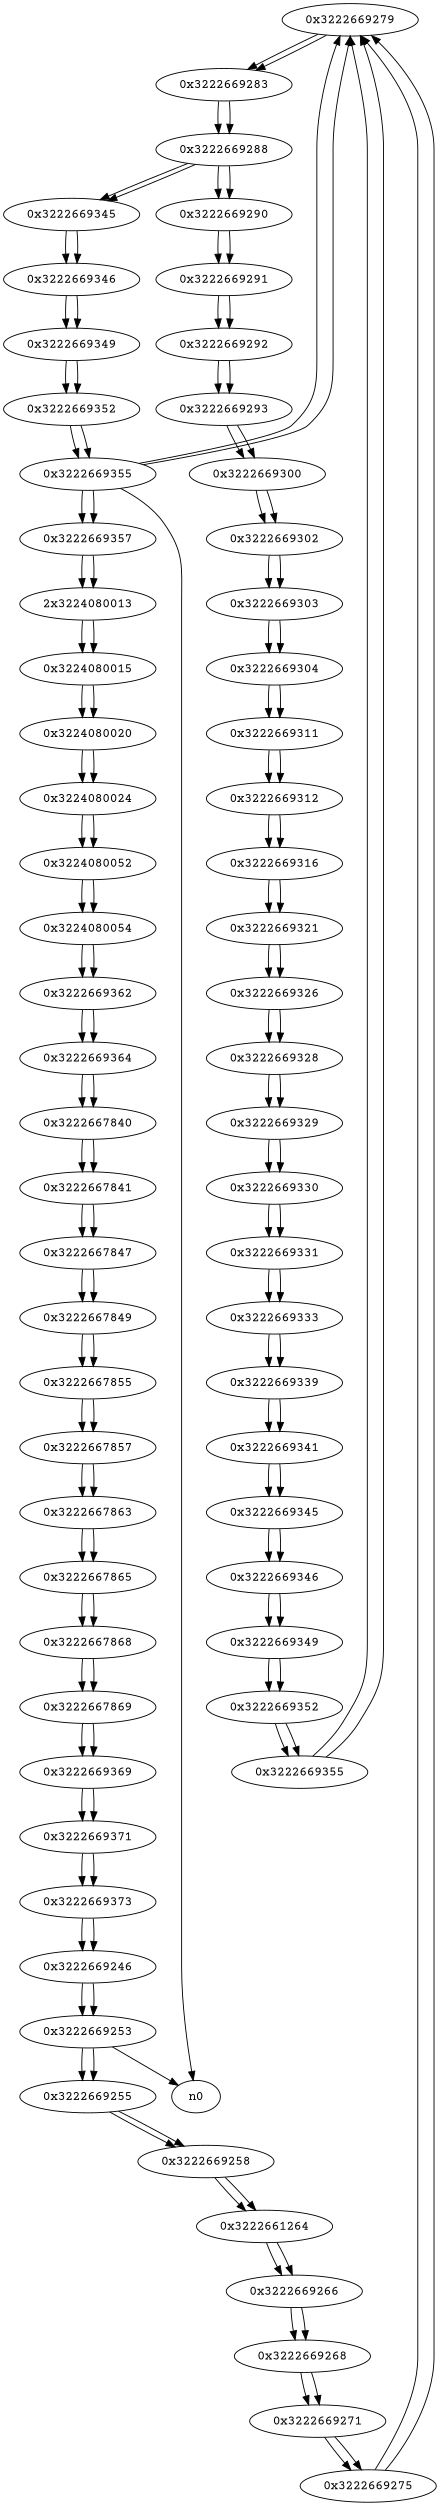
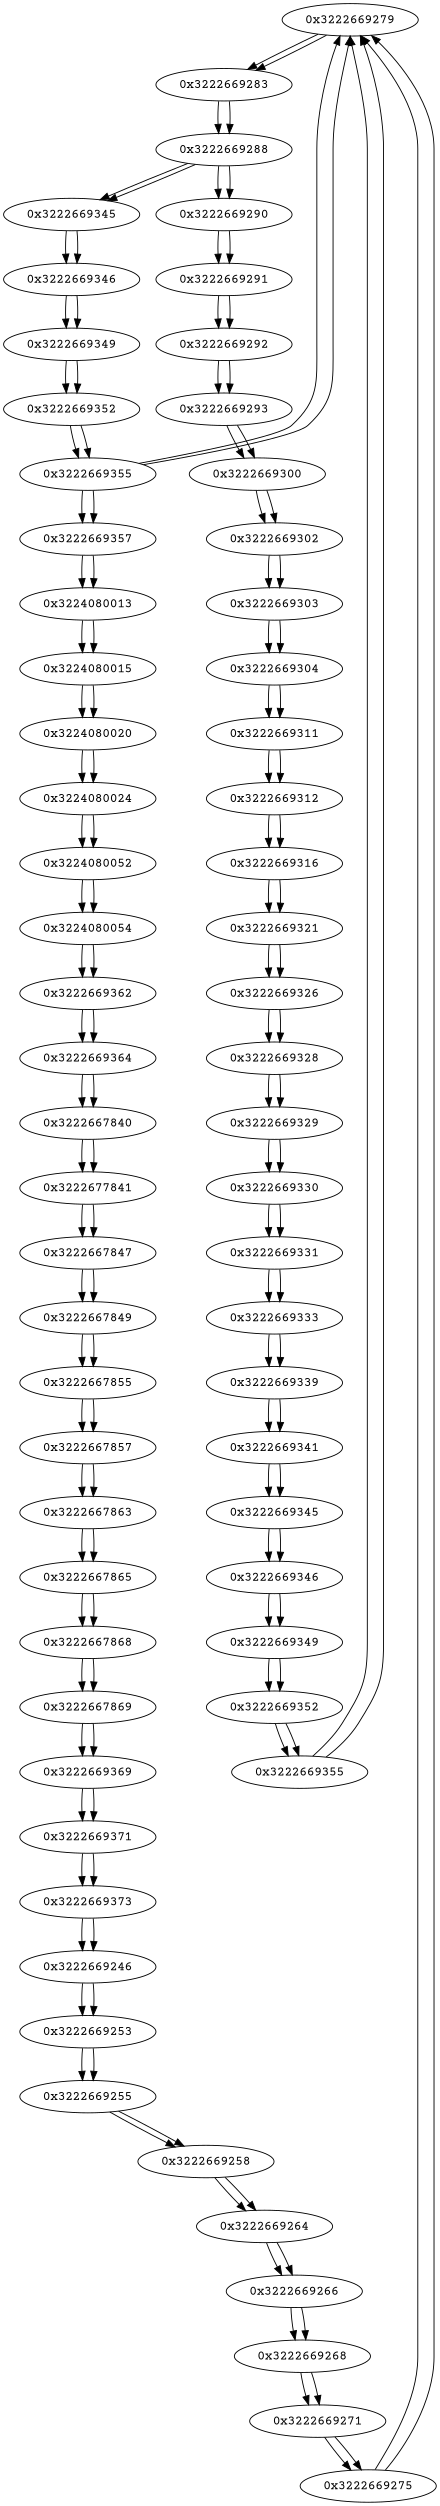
node "2x3224080013": label "2x3224080013" -> "0x3224080013"
node "0x3222667841": label "0x3222667841" -> "0x3222677841"
node "n0": removed
node "0x3222661264": label "0x3222661264" -> "0x3222669264"
